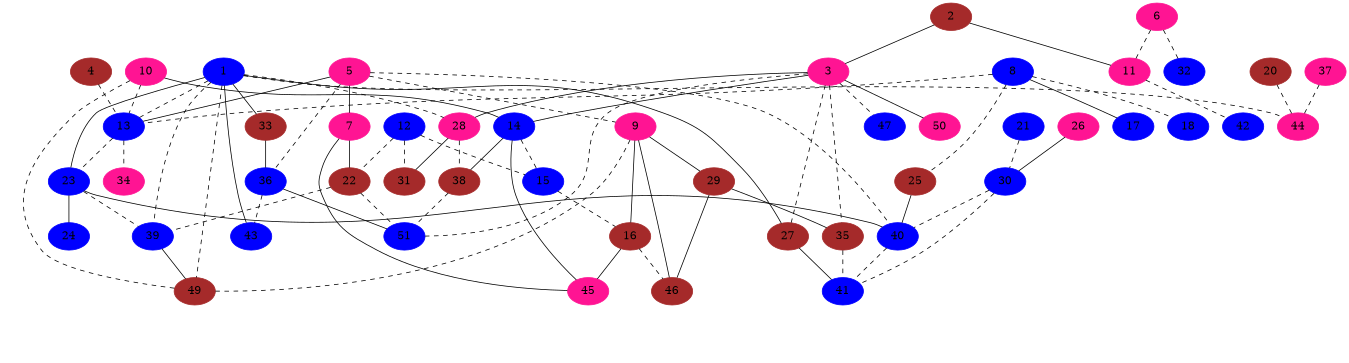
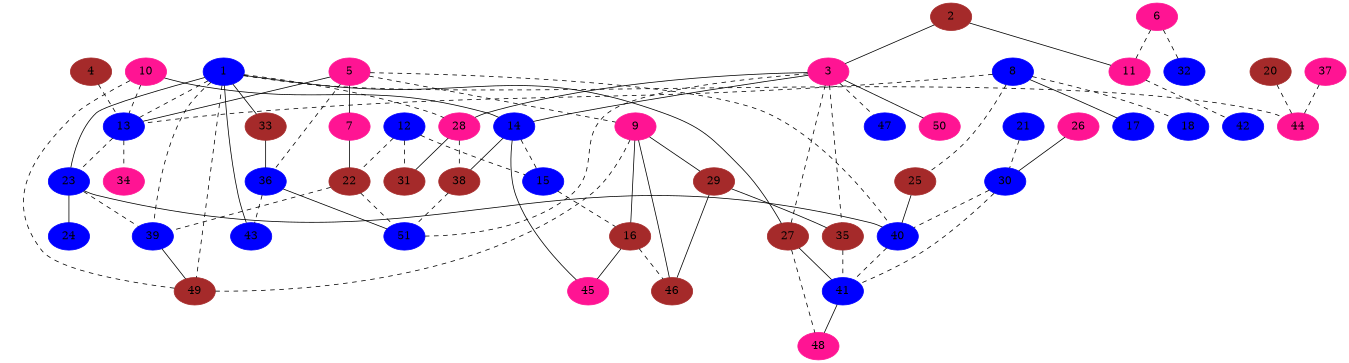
edge "7" -- "45": removed
node "48": added
